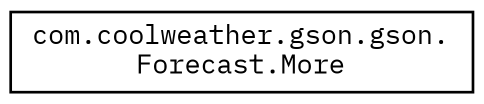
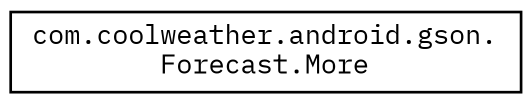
node "com.coolweather.gson.gson. Forecast.More": label "com.coolweather.gson.gson. Forecast.More" -> "com.coolweather.android.gson. Forecast.More"
